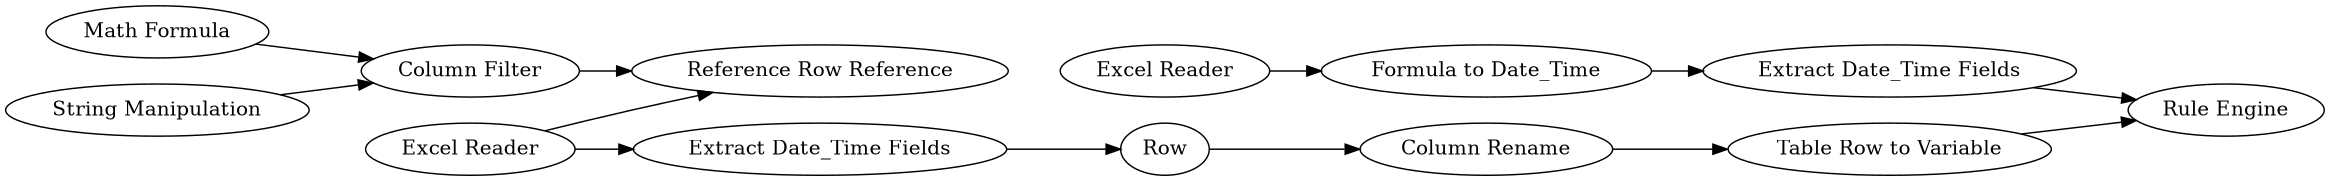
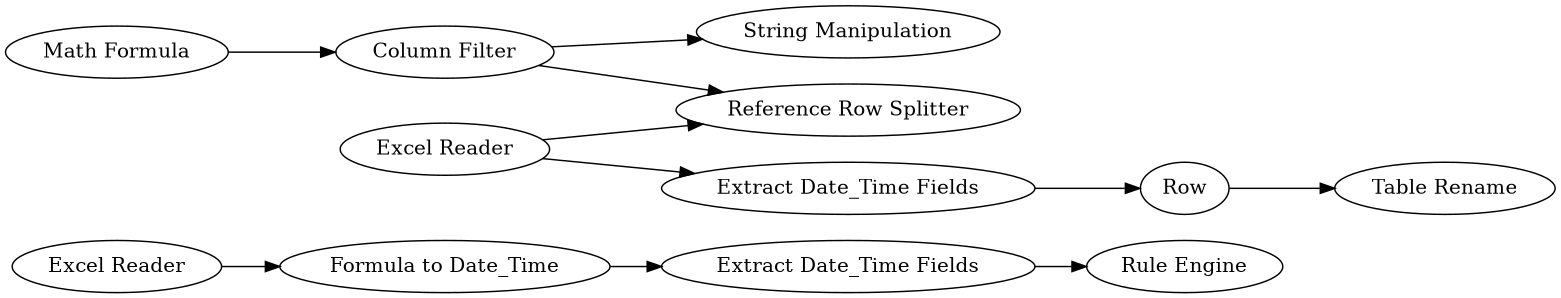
node "Reference Row Reference": label "Reference Row Reference" -> "Reference Row Splitter"
edge "String Manipulation" -> "Column Filter": reversed
node "Column Rename": label "Column Rename" -> "Table Rename"
node "Table Row to Variable": removed
